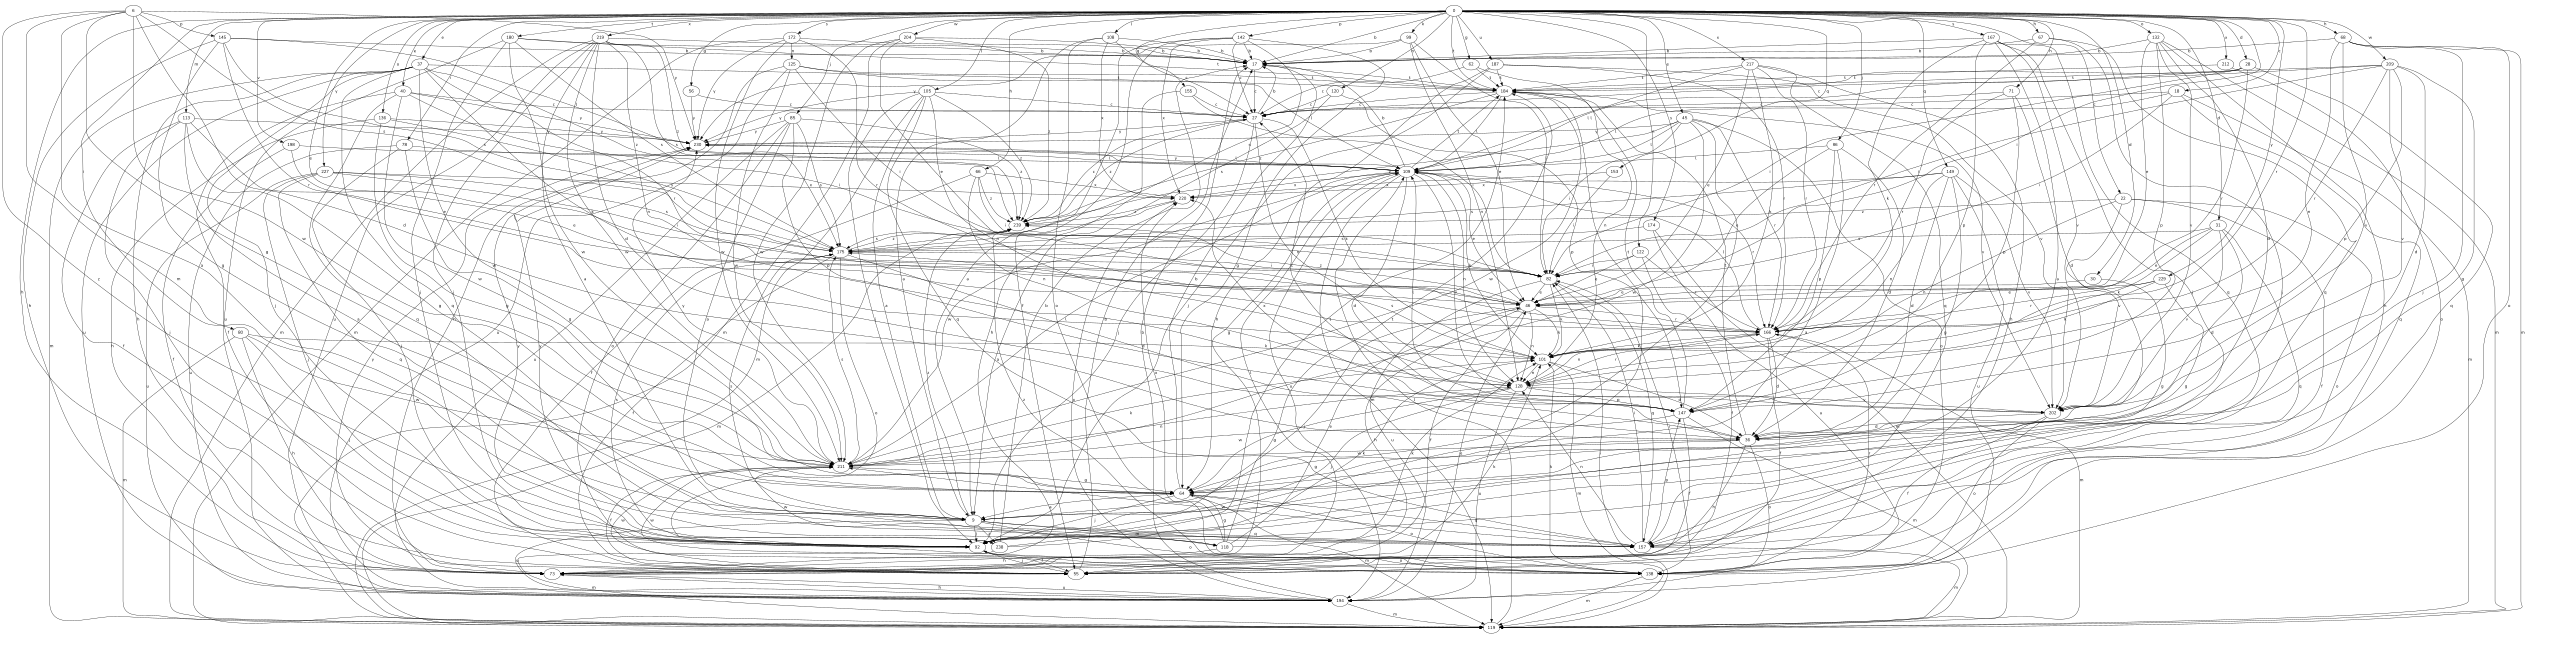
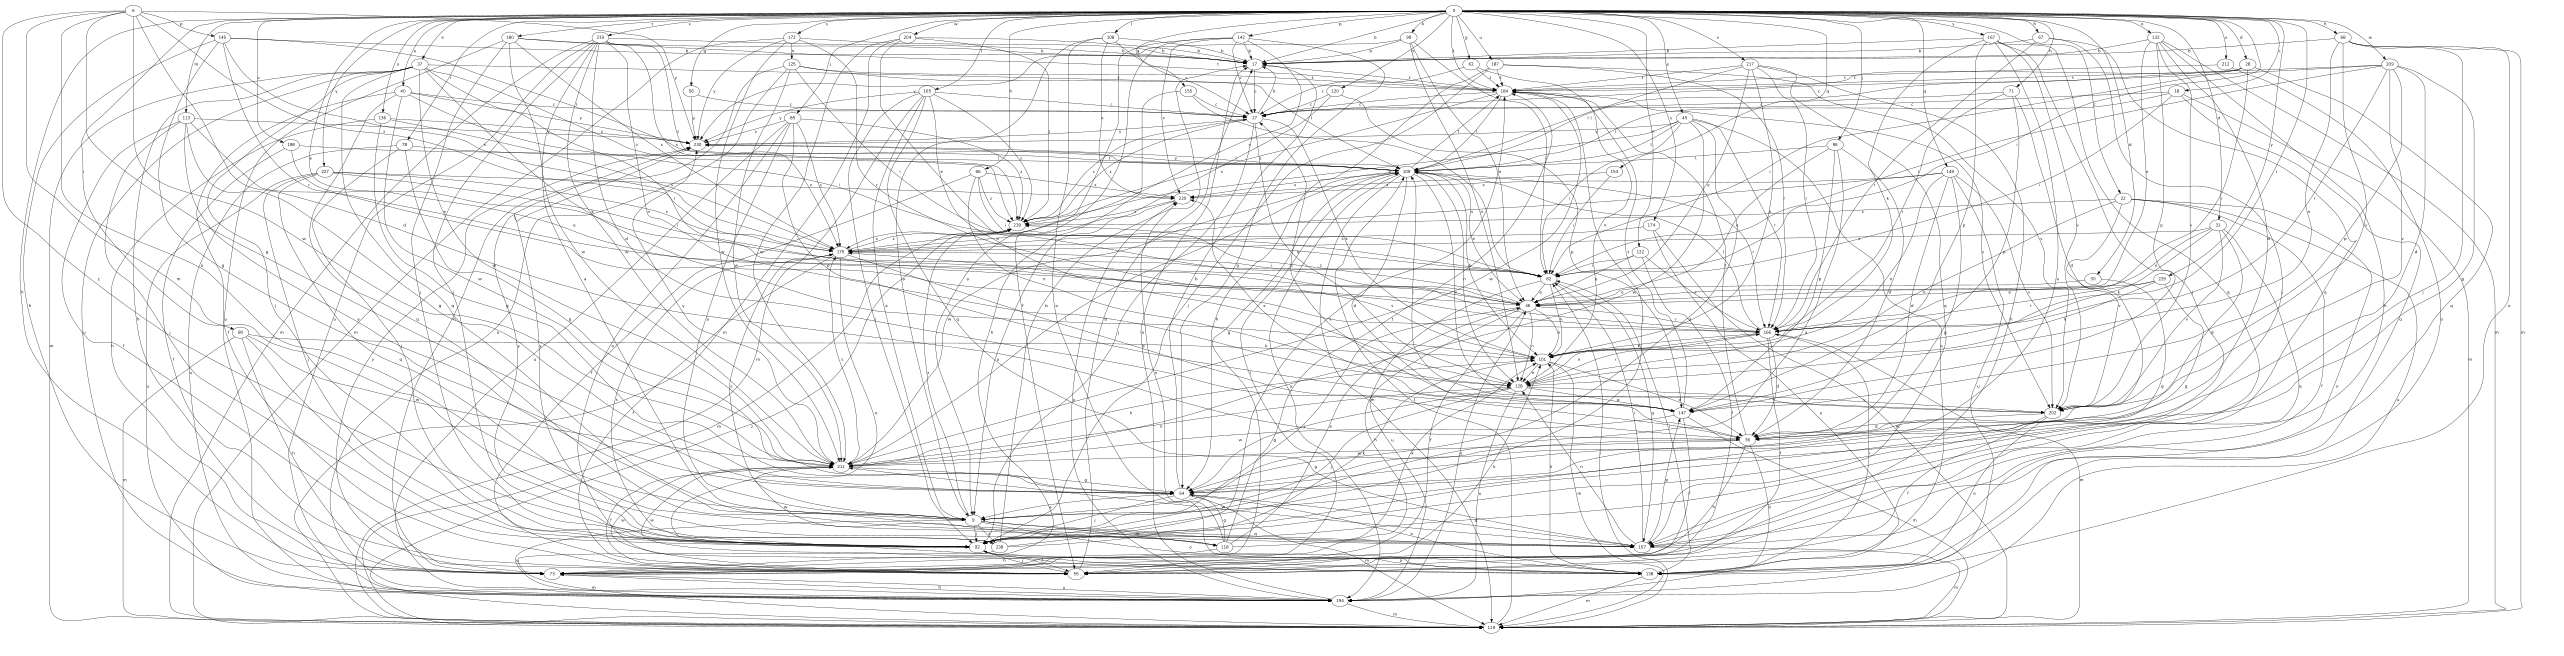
edge "109" -> "17": removed, label "b"
edge "22" -> "194": added, label "u"
edge "138" -> "239": now "119" -> "239"
